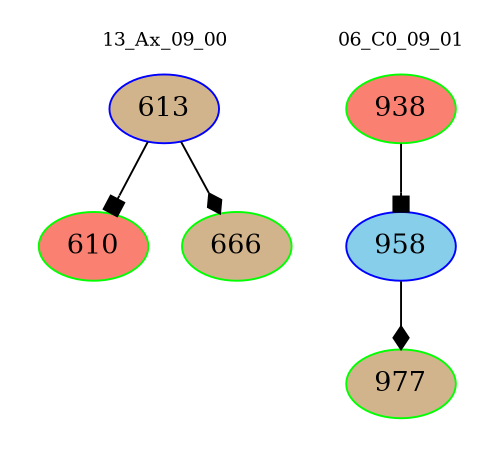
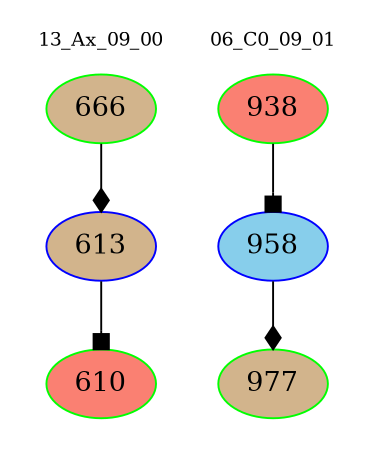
edge "613" -> "666": reversed
